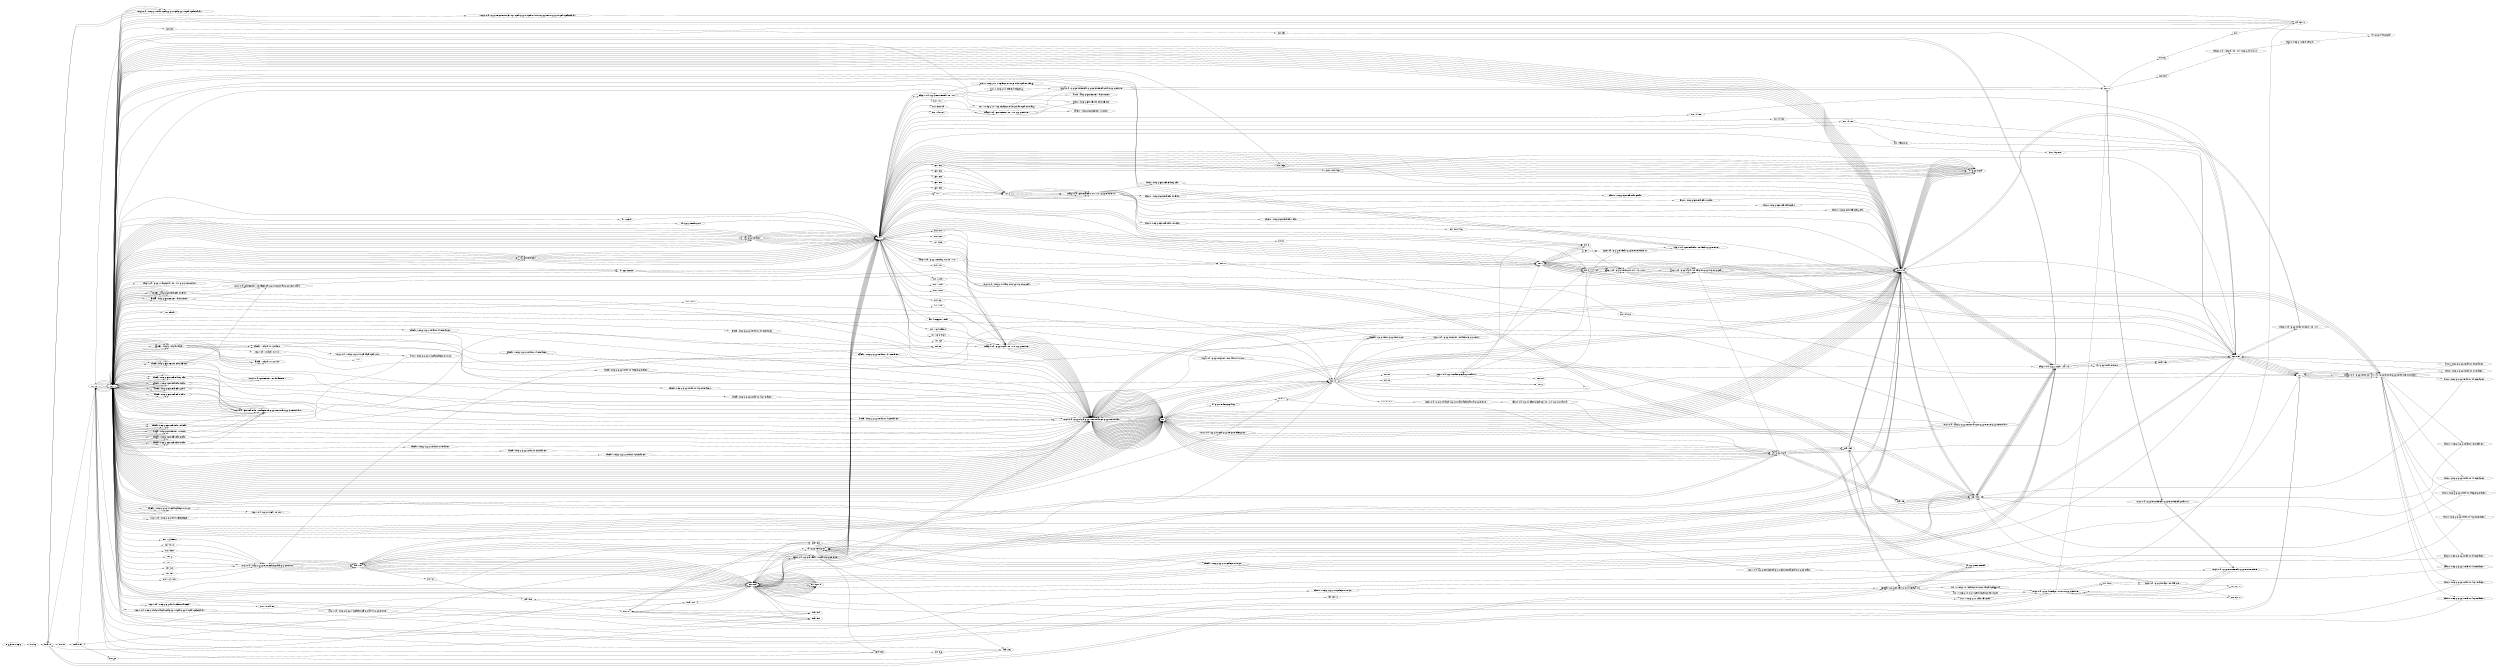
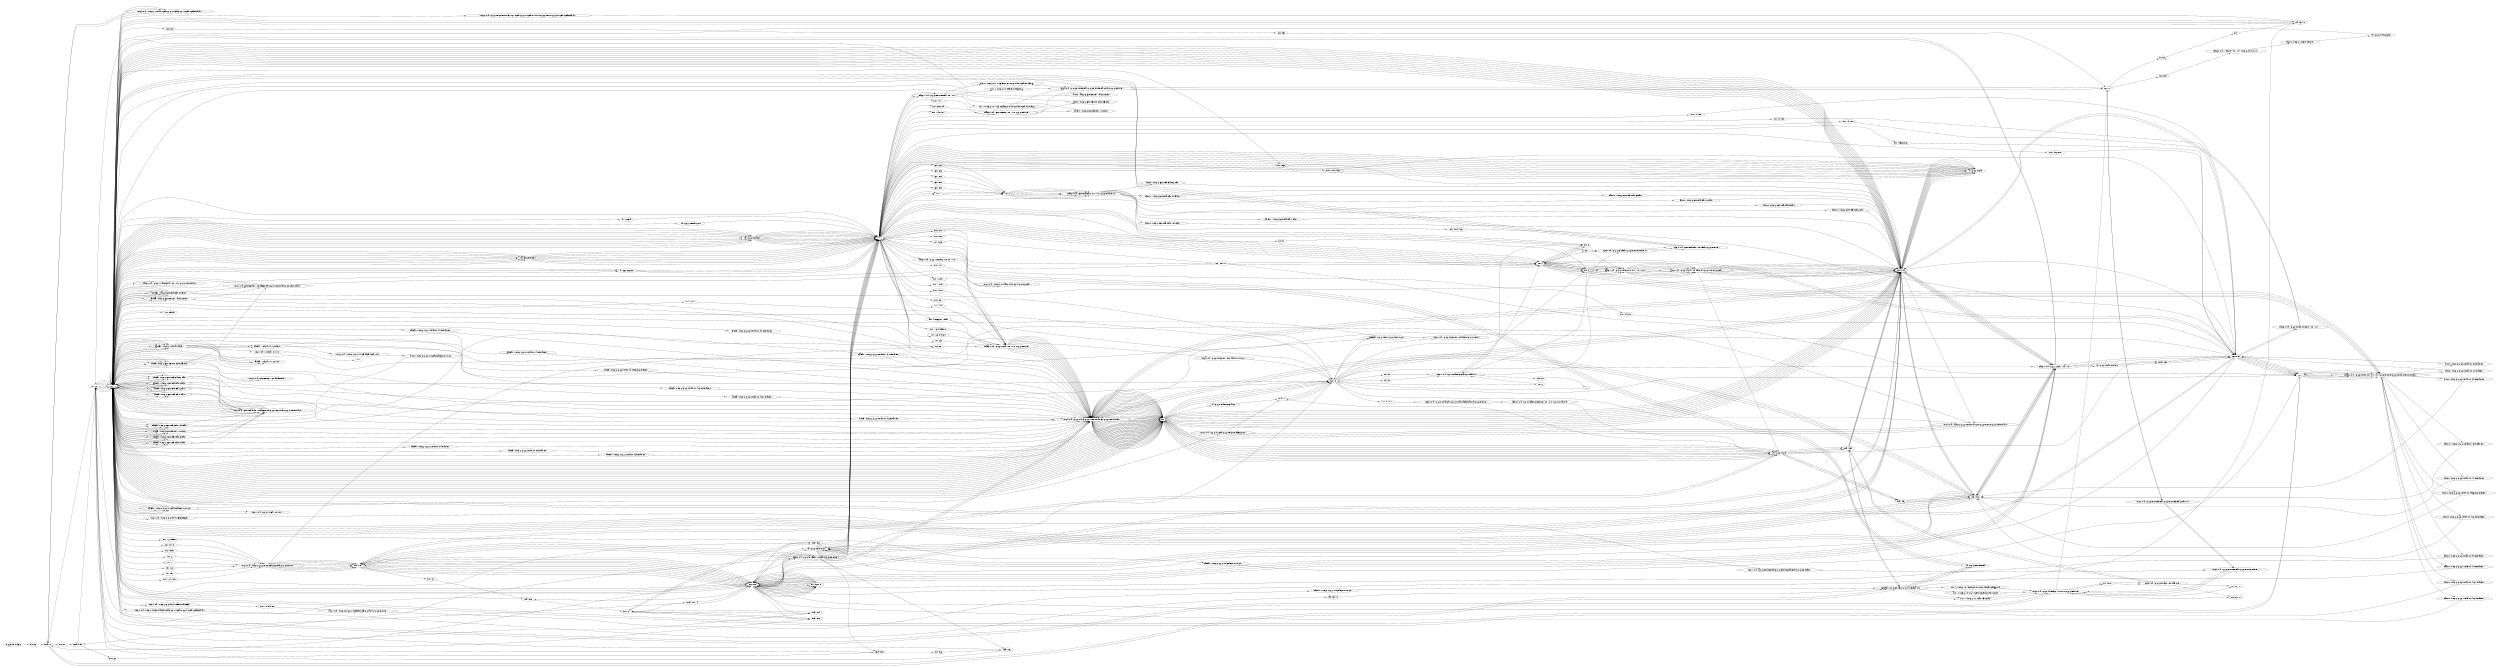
edge "virtualinvoke <java.util.GregorianCalendar: int get(int)>" -> "push 5": reversed
